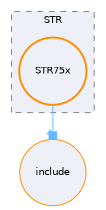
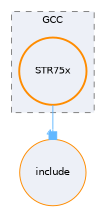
cluster "STR": label "STR" -> "GCC"
